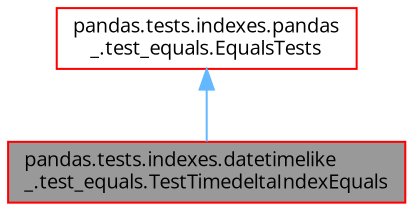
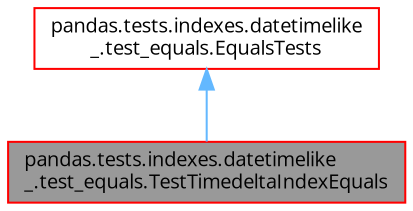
node "pandas.tests.indexes.pandas _.test_equals.EqualsTests": label "pandas.tests.indexes.pandas _.test_equals.EqualsTests" -> "pandas.tests.indexes.datetimelike _.test_equals.EqualsTests"
